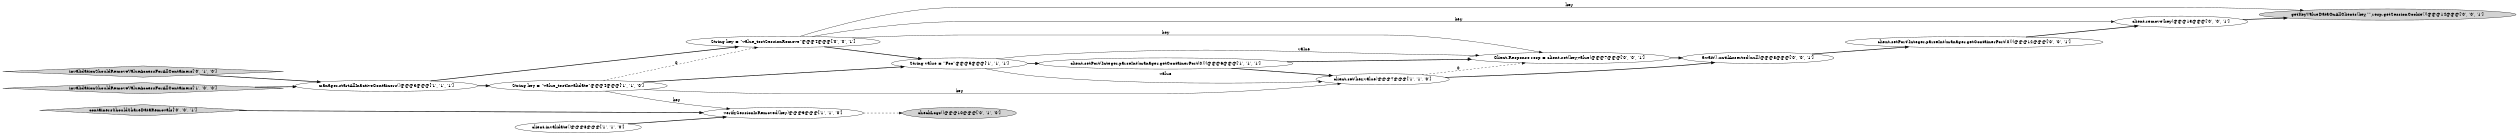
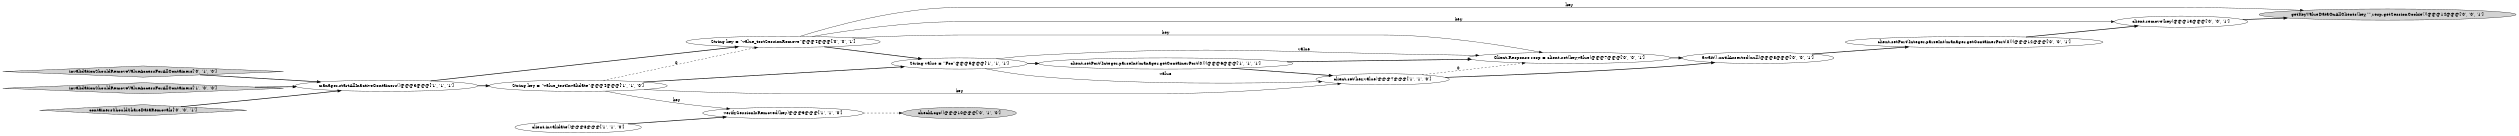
edge "containersShouldShareDataRemovals['0', '0', '1']" -> "verifySessionIsRemoved(key)@@@9@@@['1', '1', '0']": now "containersShouldShareDataRemovals['0', '0', '1']" -> "manager.startAllInactiveContainers()@@@3@@@['1', '1', '1']"
